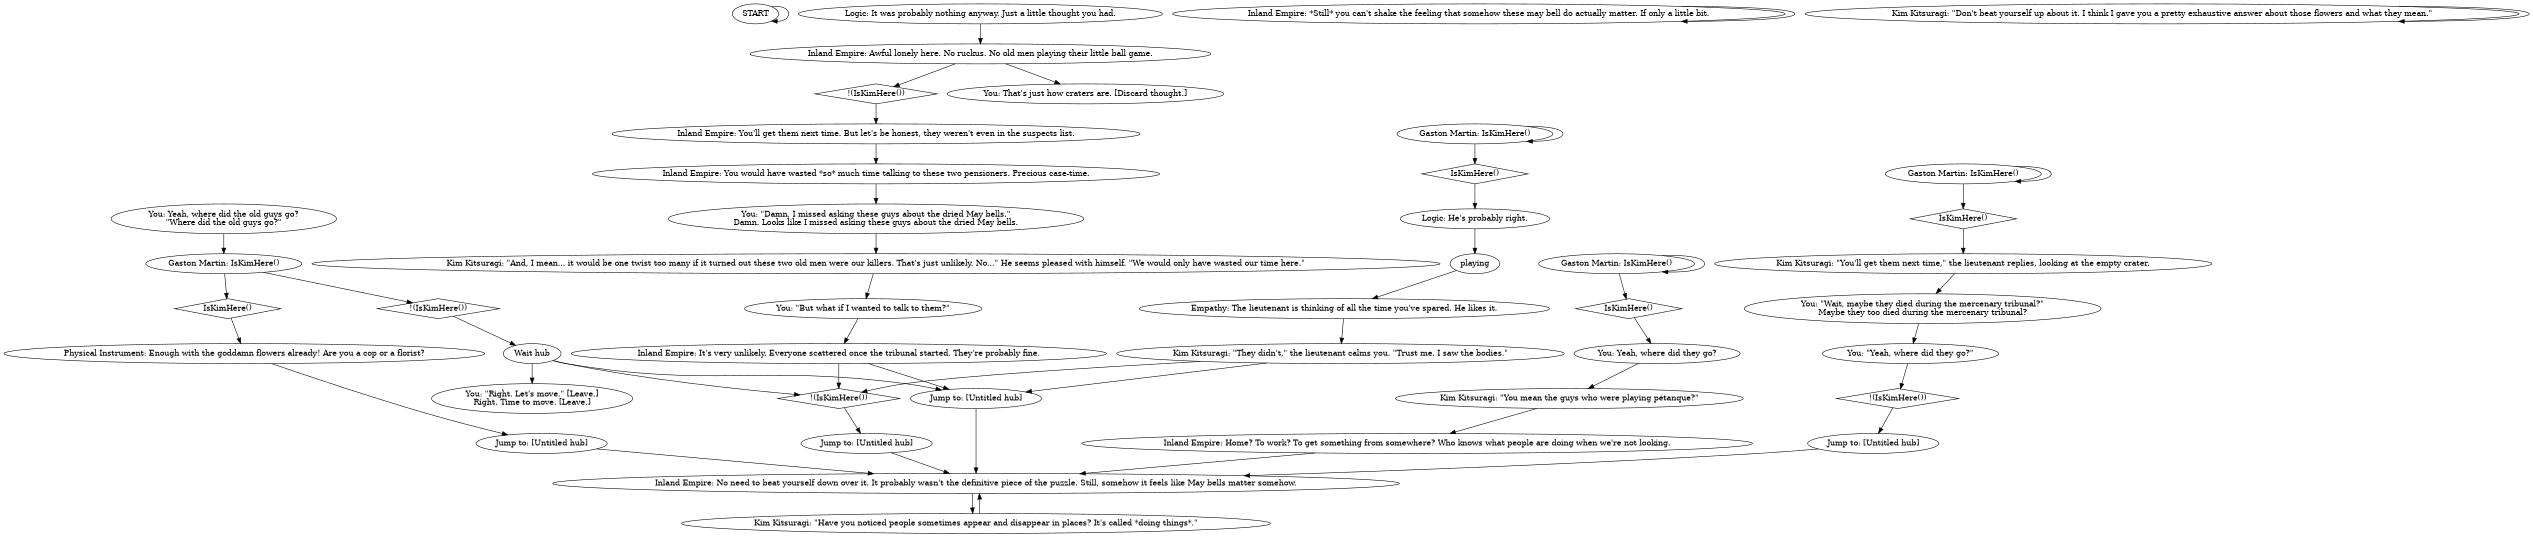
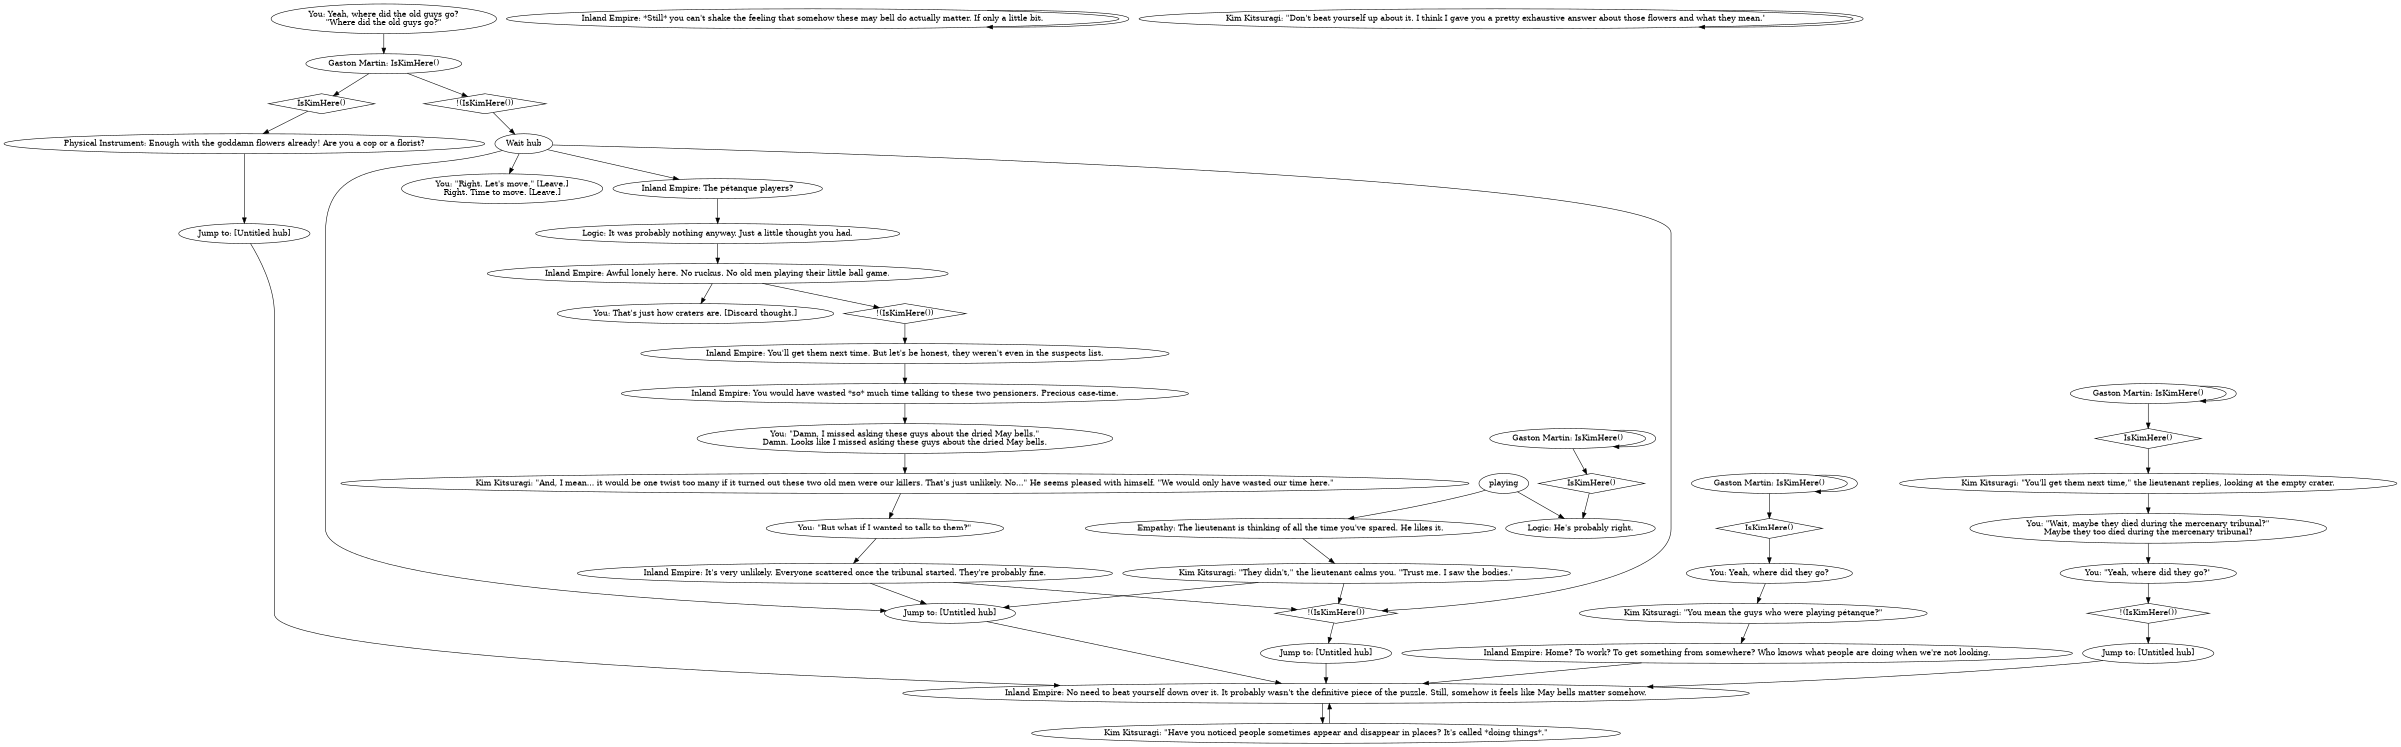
node "START": removed
node "Inland Empire: The pétanque players?": added
edge "Logic: He's probably right." -> "playing": reversed
